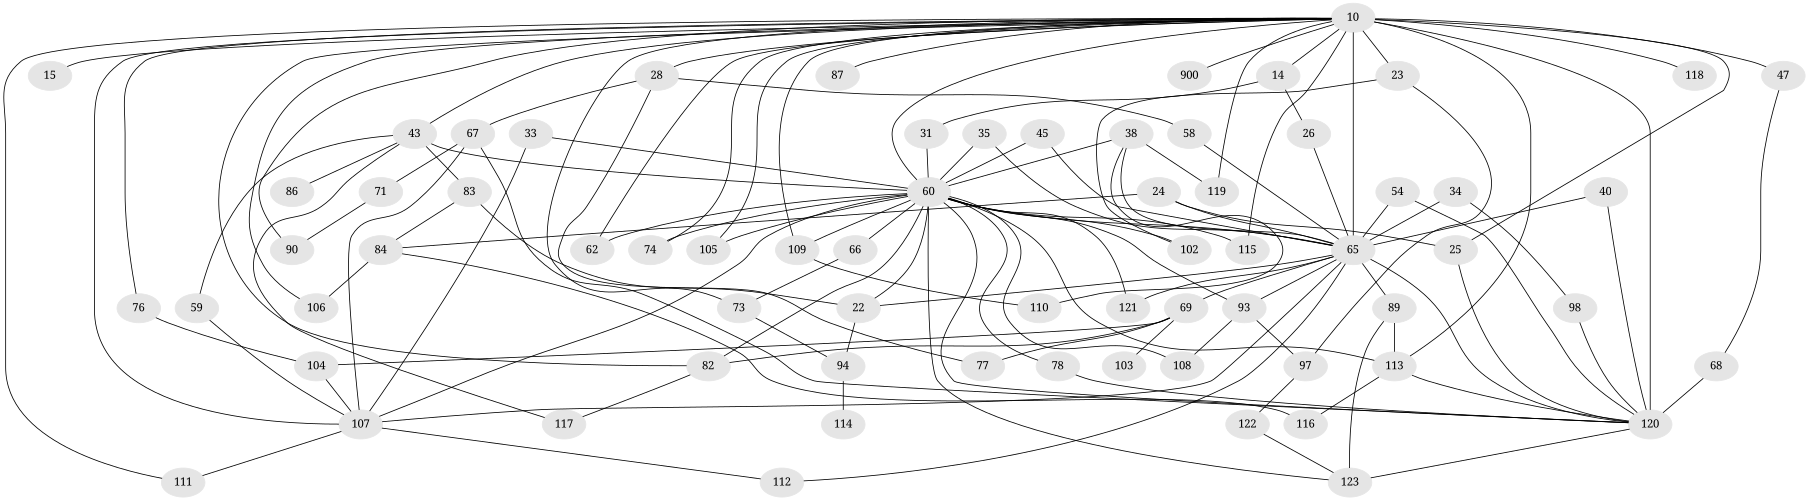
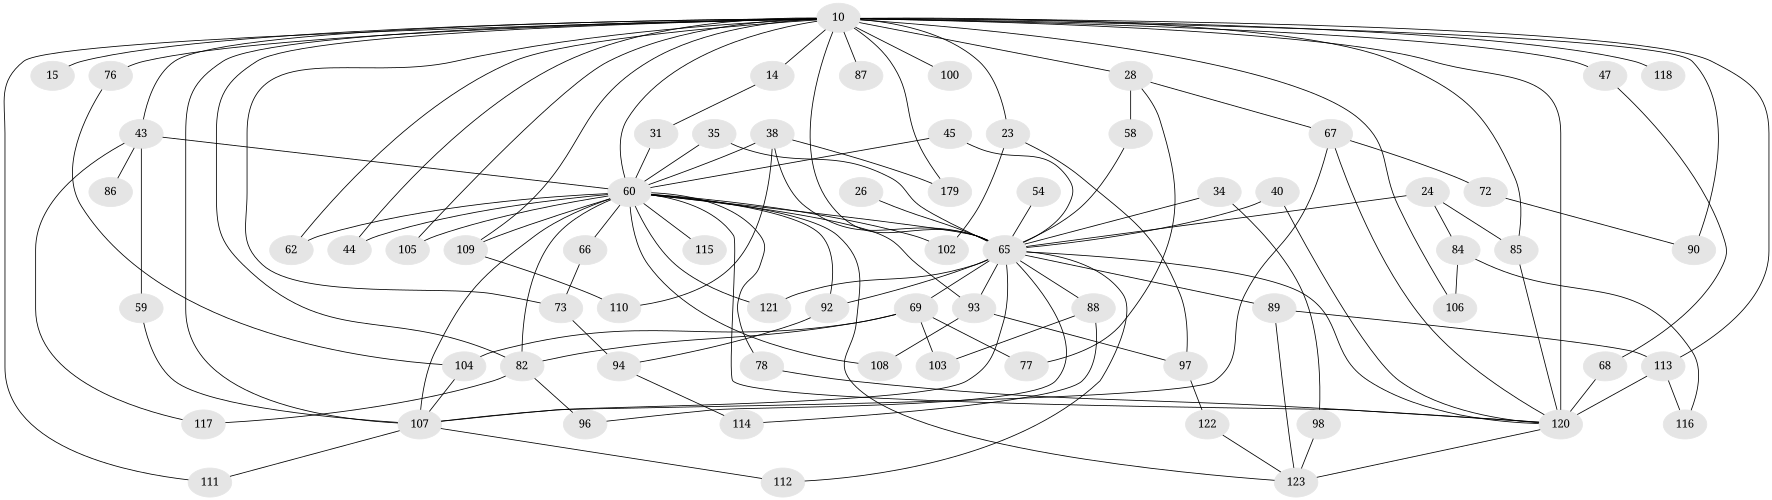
node "900": label "900" -> "100"
edge "14" -- "26": removed
edge "10" -- "115": removed
node "33": removed
node "71": label "71" -> "72"
node "83": removed
node "119": label "119" -> "179"
node "74": label "74" -> "44"
node "25": label "25" -> "85"
edge "54" -- "120": removed
node "22": label "22" -> "92"
node "88": added
edge "60" -- "113": removed
edge "98" -- "120": now "98" -- "123"
node "96": added
